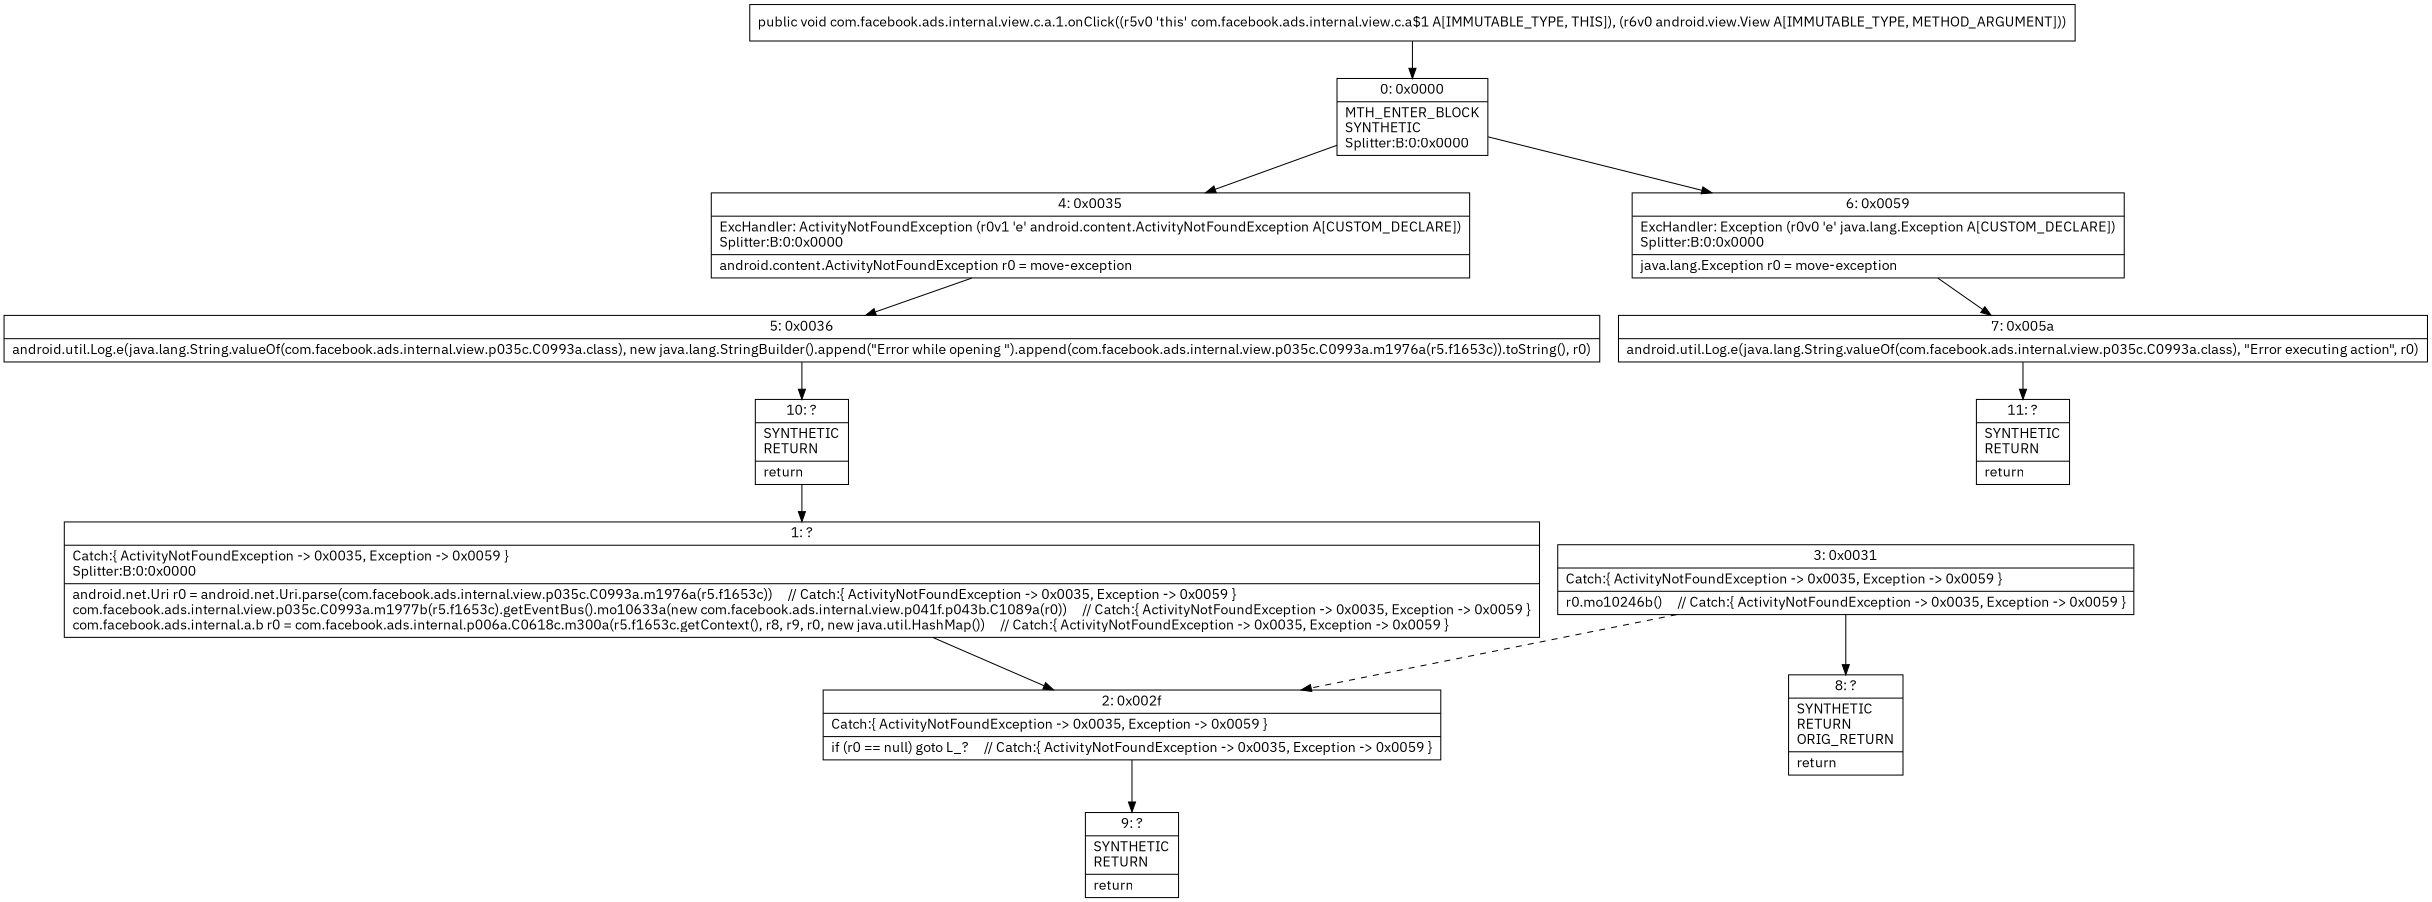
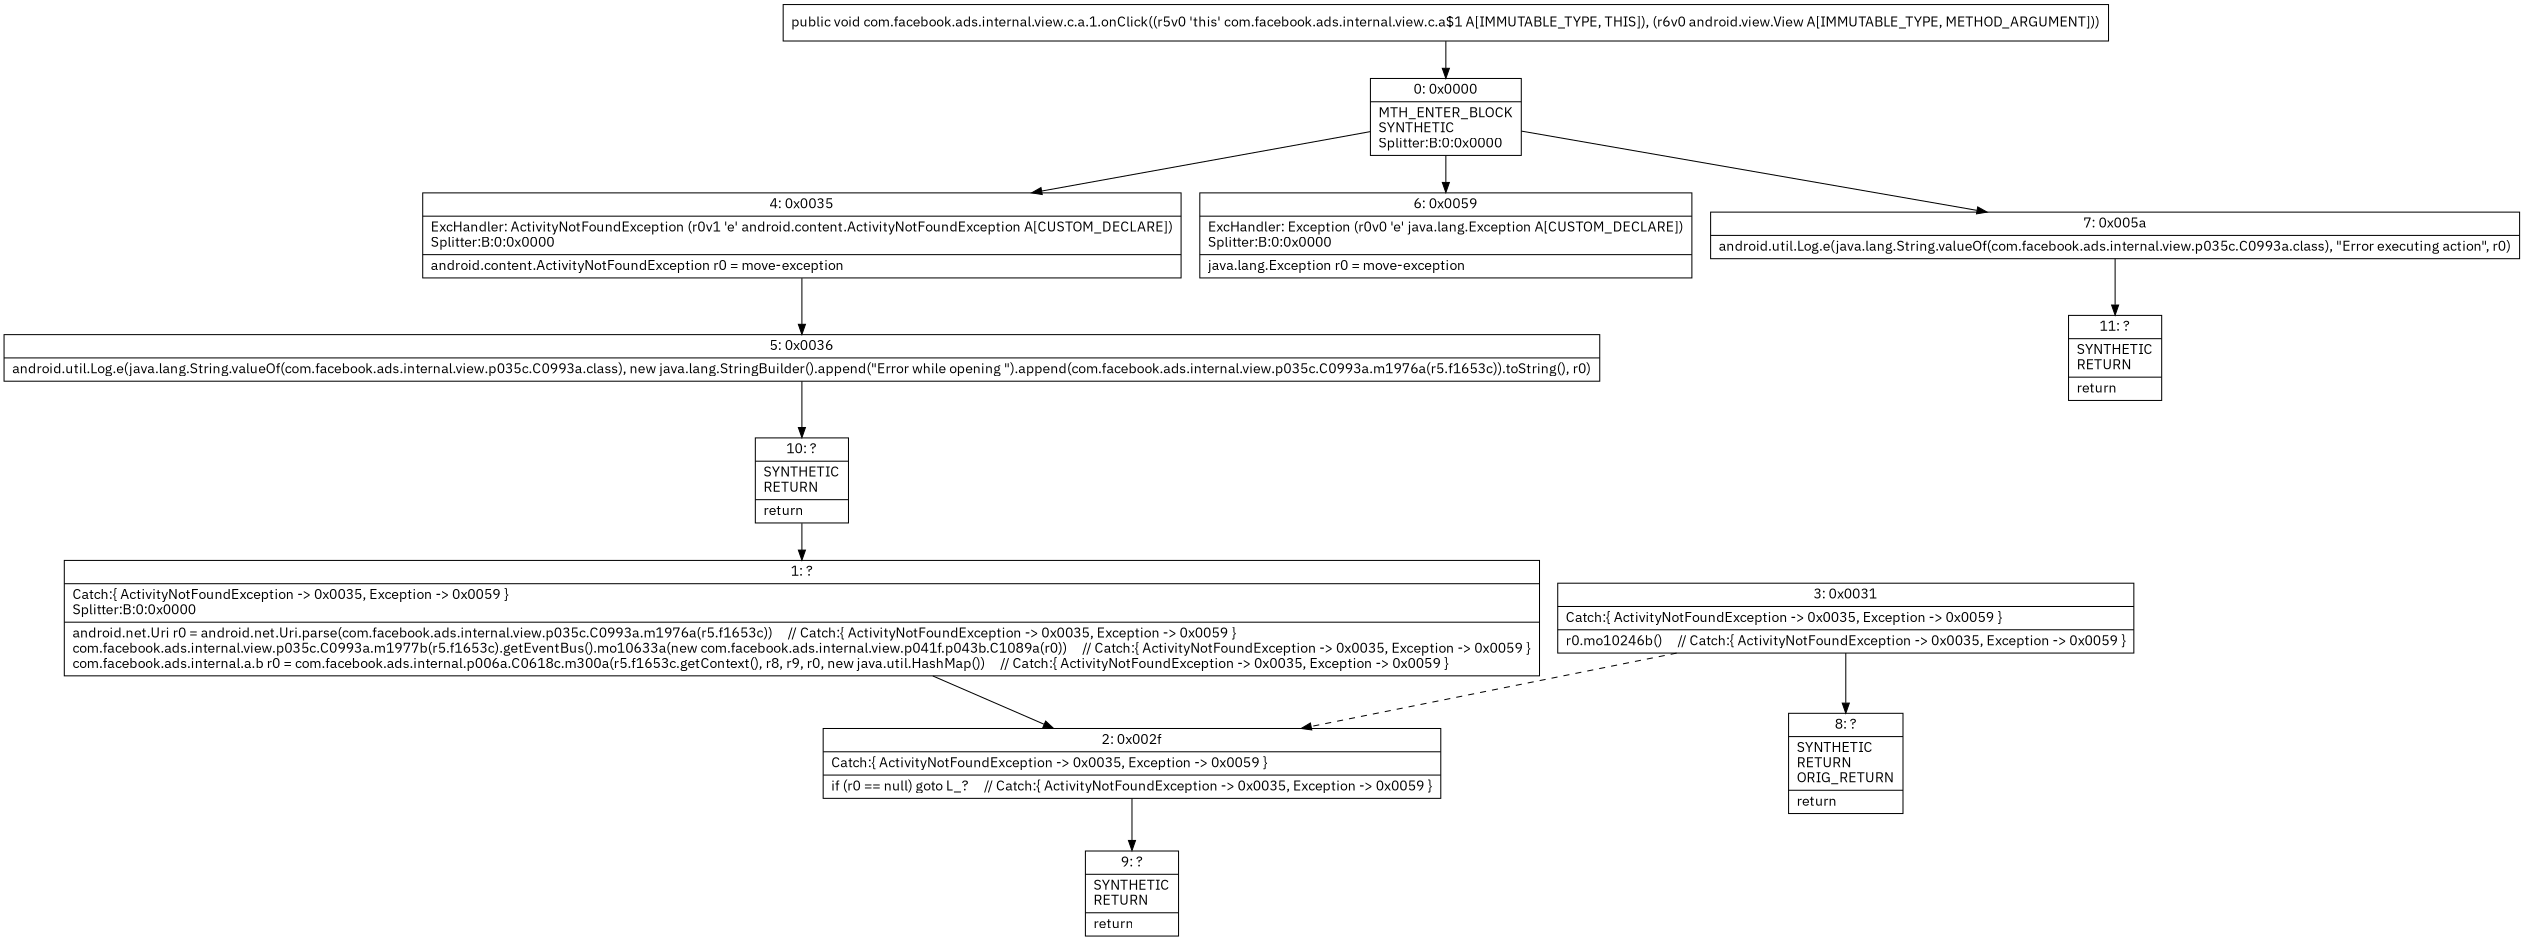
edge "6: 0x0059" -> "7: 0x005a": now "0: 0x0000" -> "7: 0x005a"
